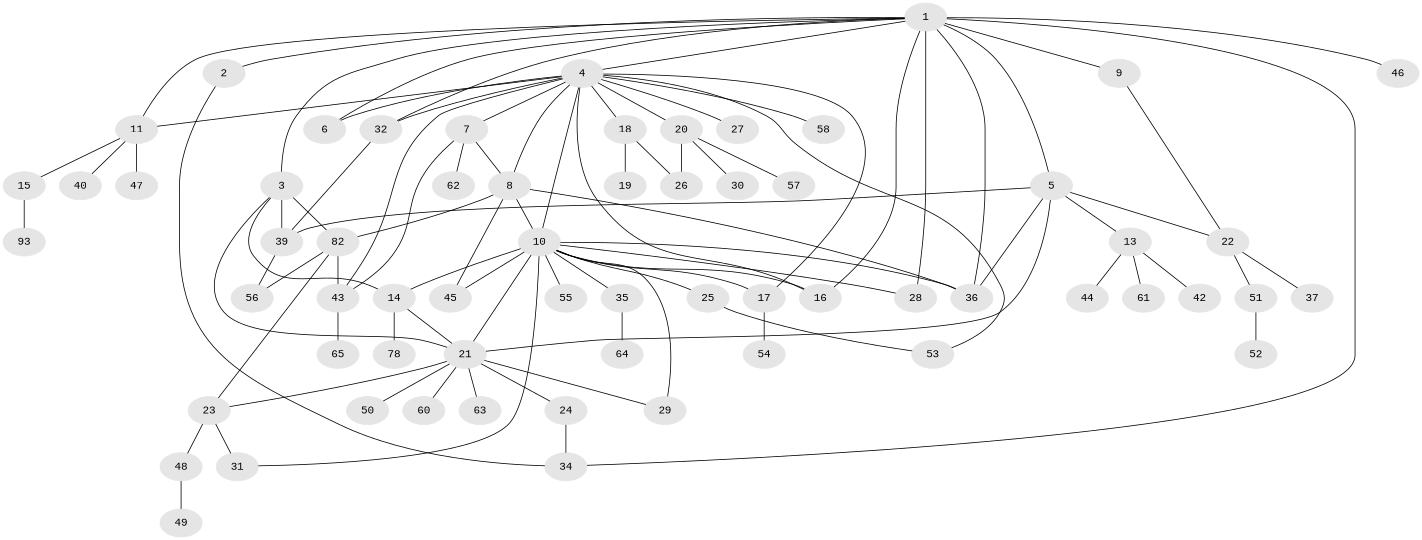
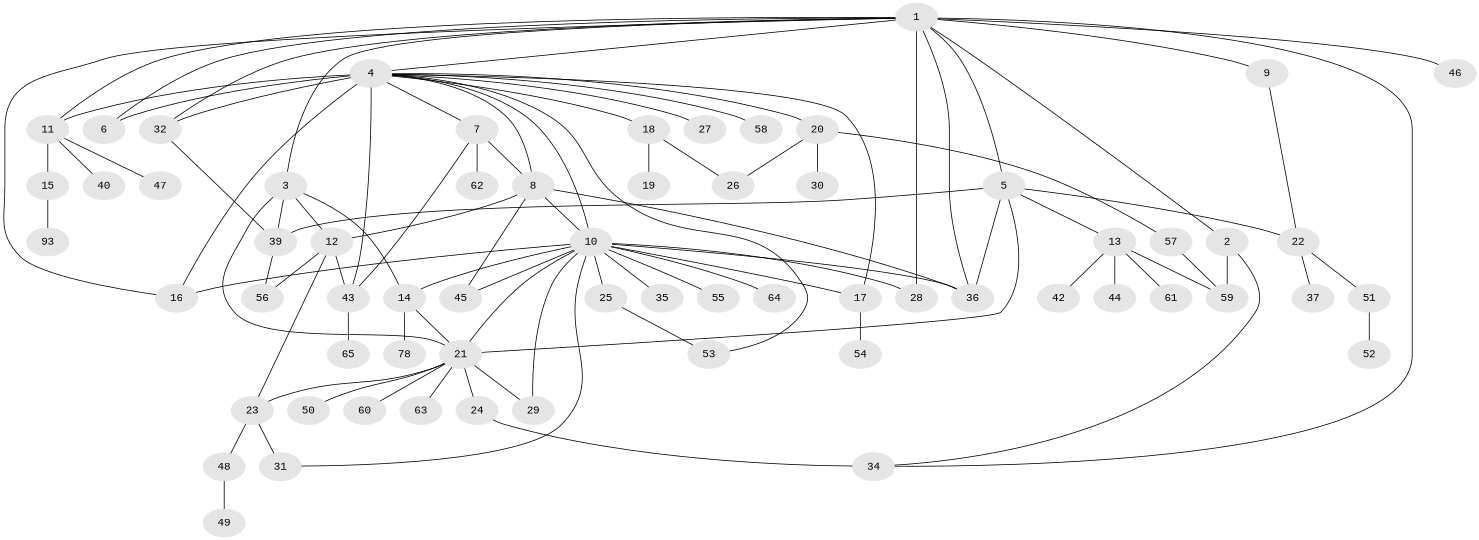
node "82": label "82" -> "12"
node "59": added
edge "35" -- "64": now "10" -- "64"
